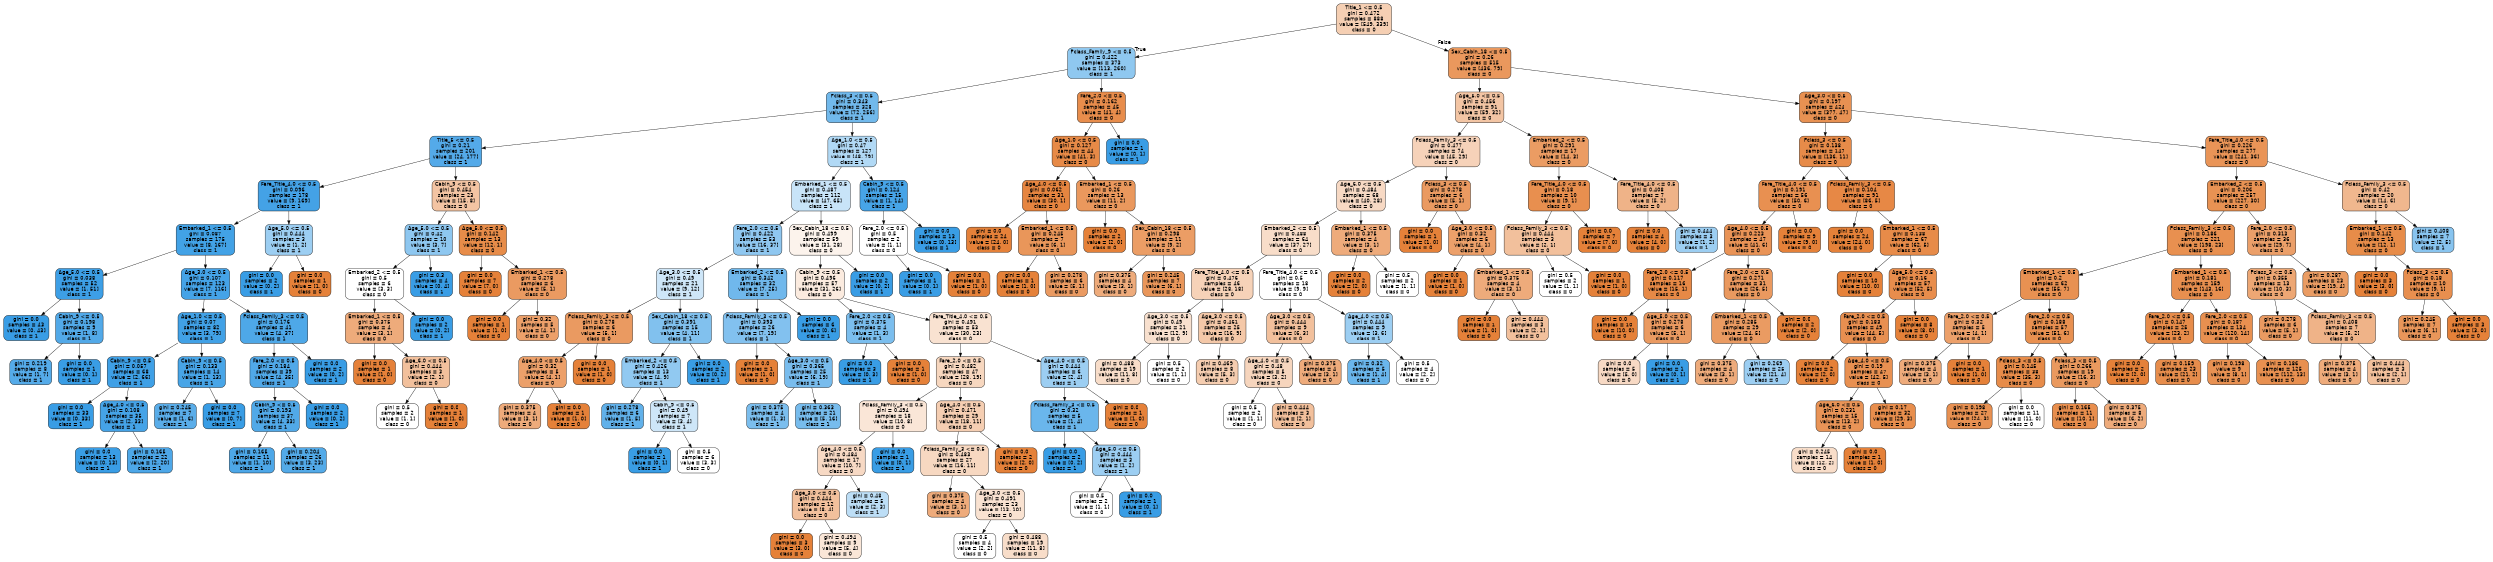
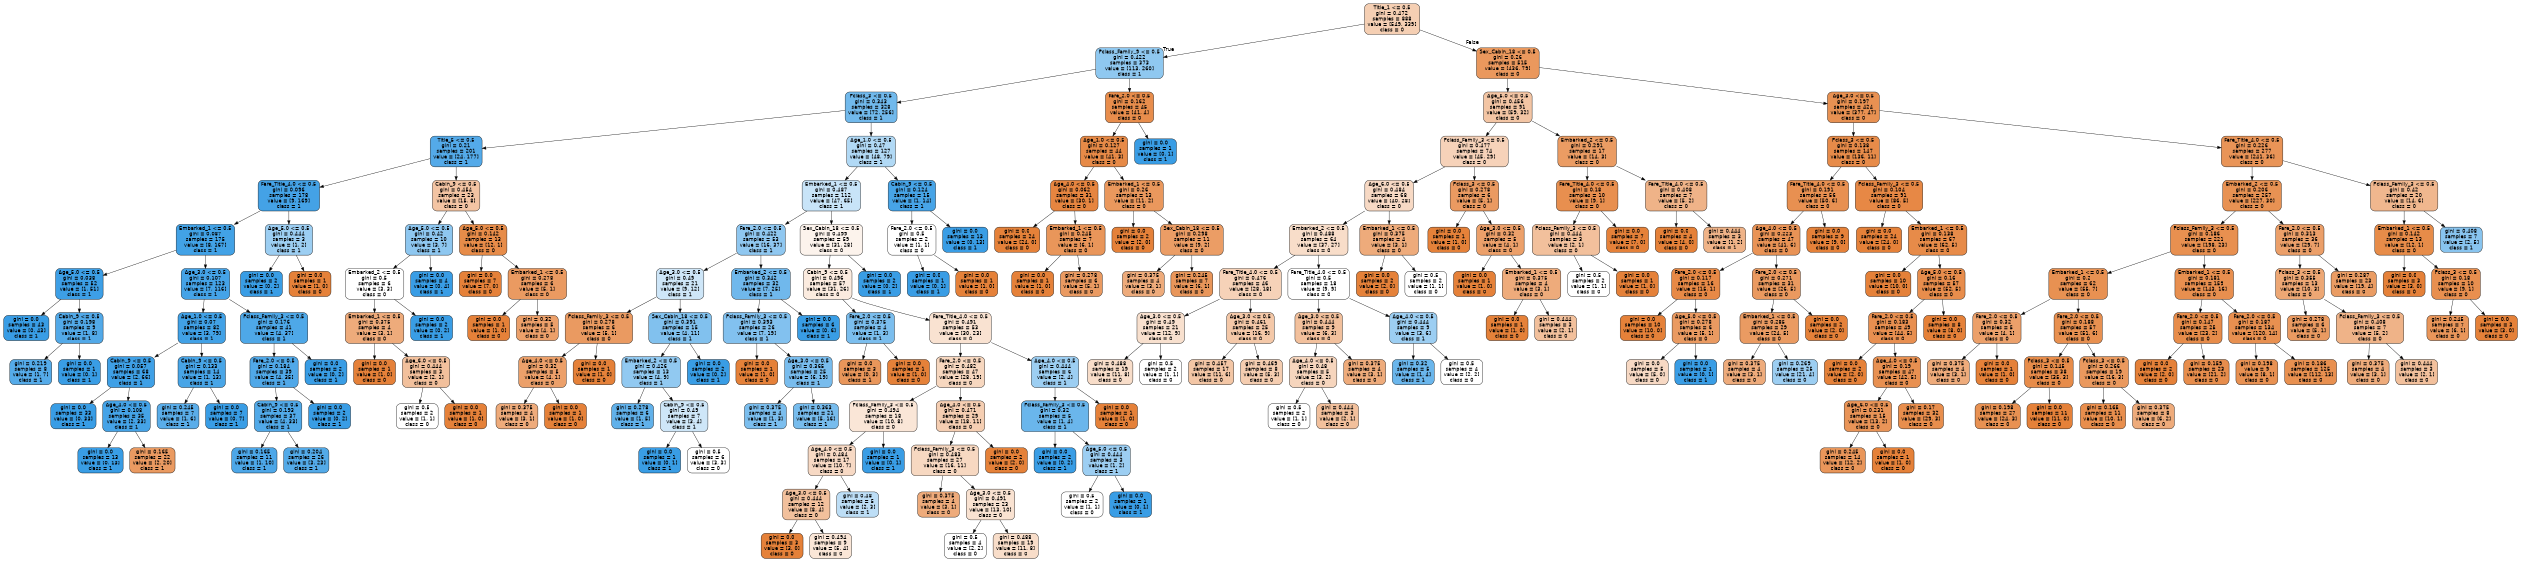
node "gini = 0.444 samples = 3 value = [1, 2] class = 1": fillcolor #9ccef2 -> #efb388
node "gini = 0.3 samples = 4 value = [0, 4] class = 1": label "gini = 0.3 samples = 4 value = [0, 4] class = 1" -> "gini = 0.0 samples = 4 value = [0, 4] class = 1"
node "gini = 0.0 samples = 3 value = [0, 3] class = 1": fillcolor #399de5 -> #e9965a
node "gini = 0.457 samples = 17 value = [11, 6] class = 0": added
node "gini = 0.0 samples = 11 value = [11, 0] class = 0": fillcolor #ffffff -> #e58139
node "gini = 0.165 samples = 22 value = [2, 20] class = 1": fillcolor #4da7e8 -> #ea9a61
node "gini = 0.245 samples = 14 value = [12, 2] class = 0": fillcolor #f8ddc9 -> #e9965a
